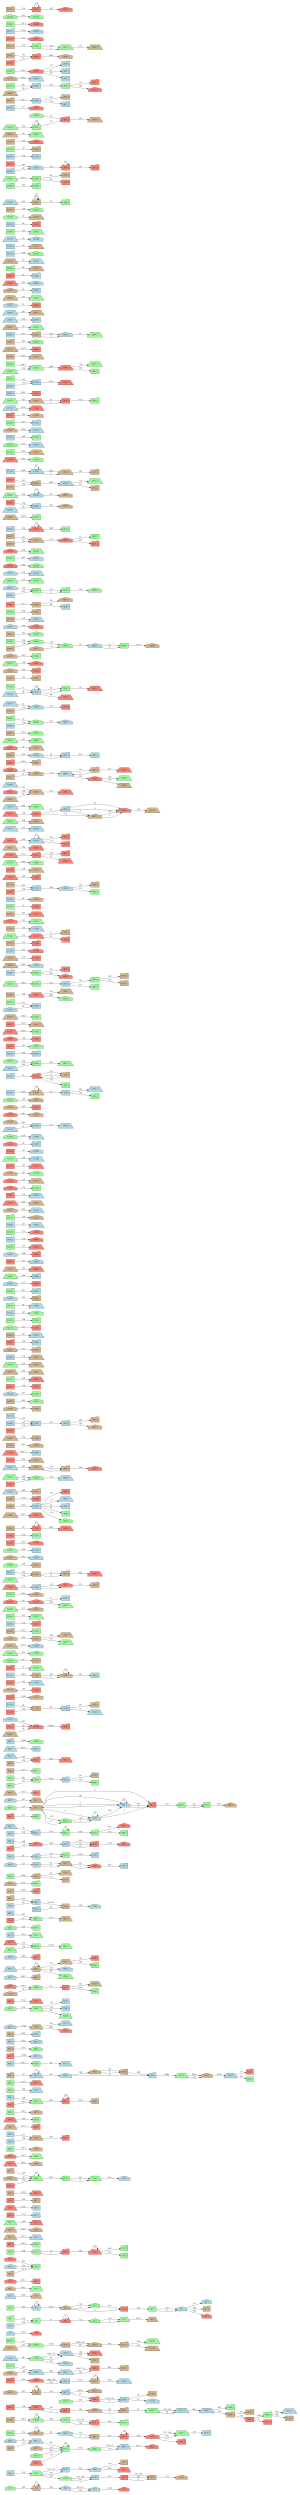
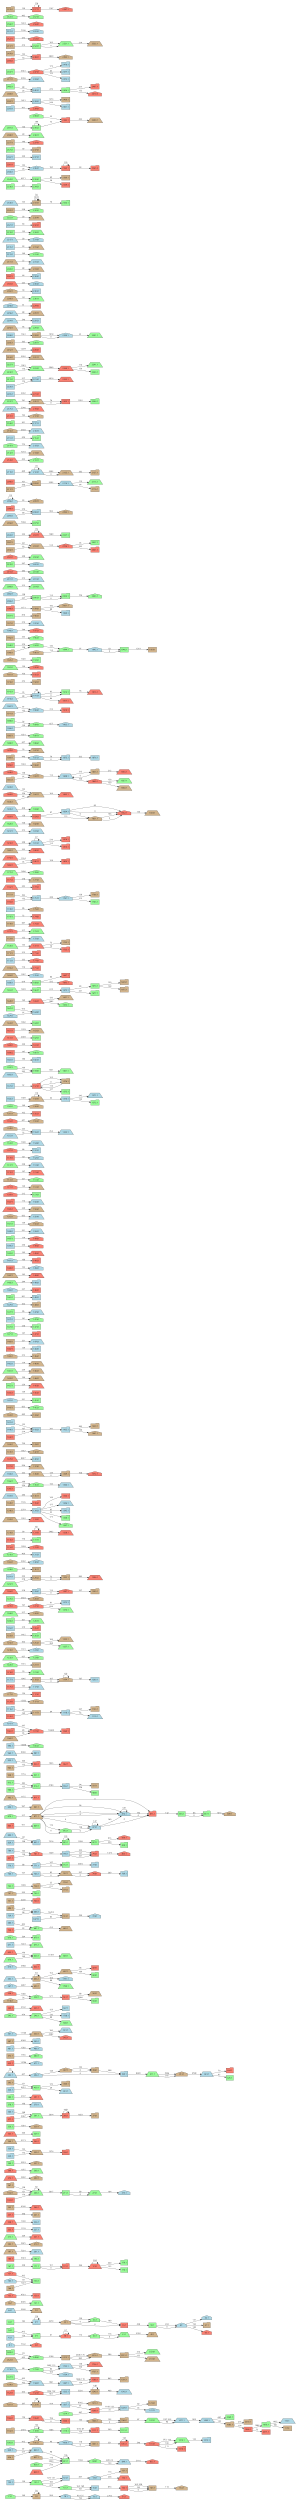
node "2094.1": removed
node "1959.1": shape house -> box
edge "1801.1" -> "1802.1": reversed
edge "392.1" -> "393.1": now "392.1" -> "430.1"
node "1560.1": added
